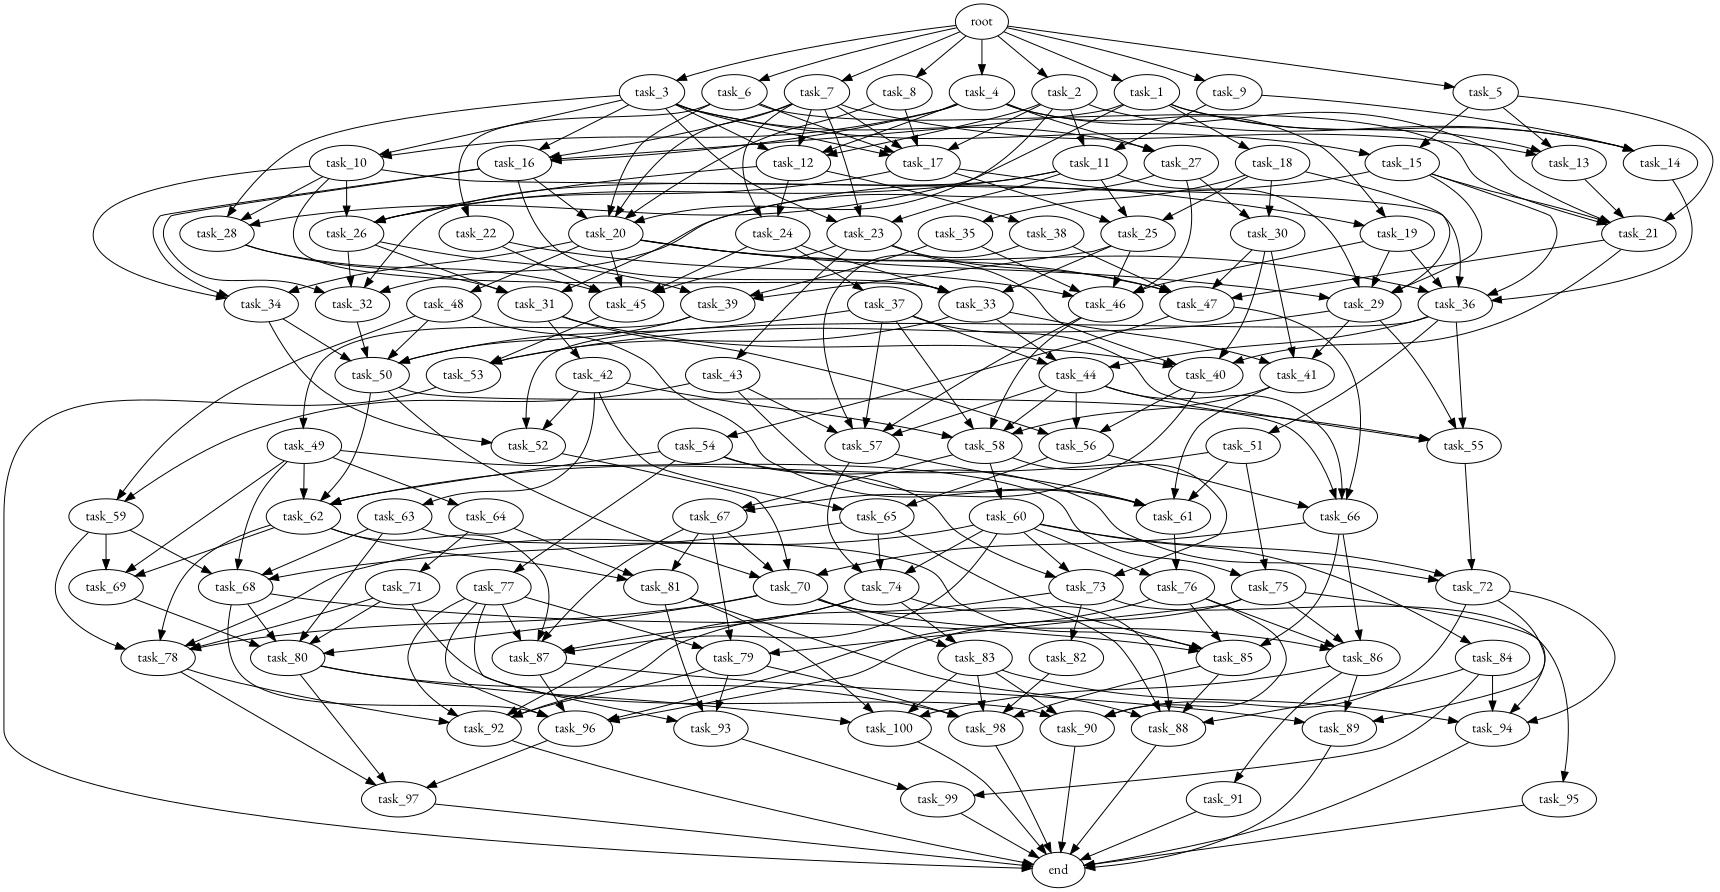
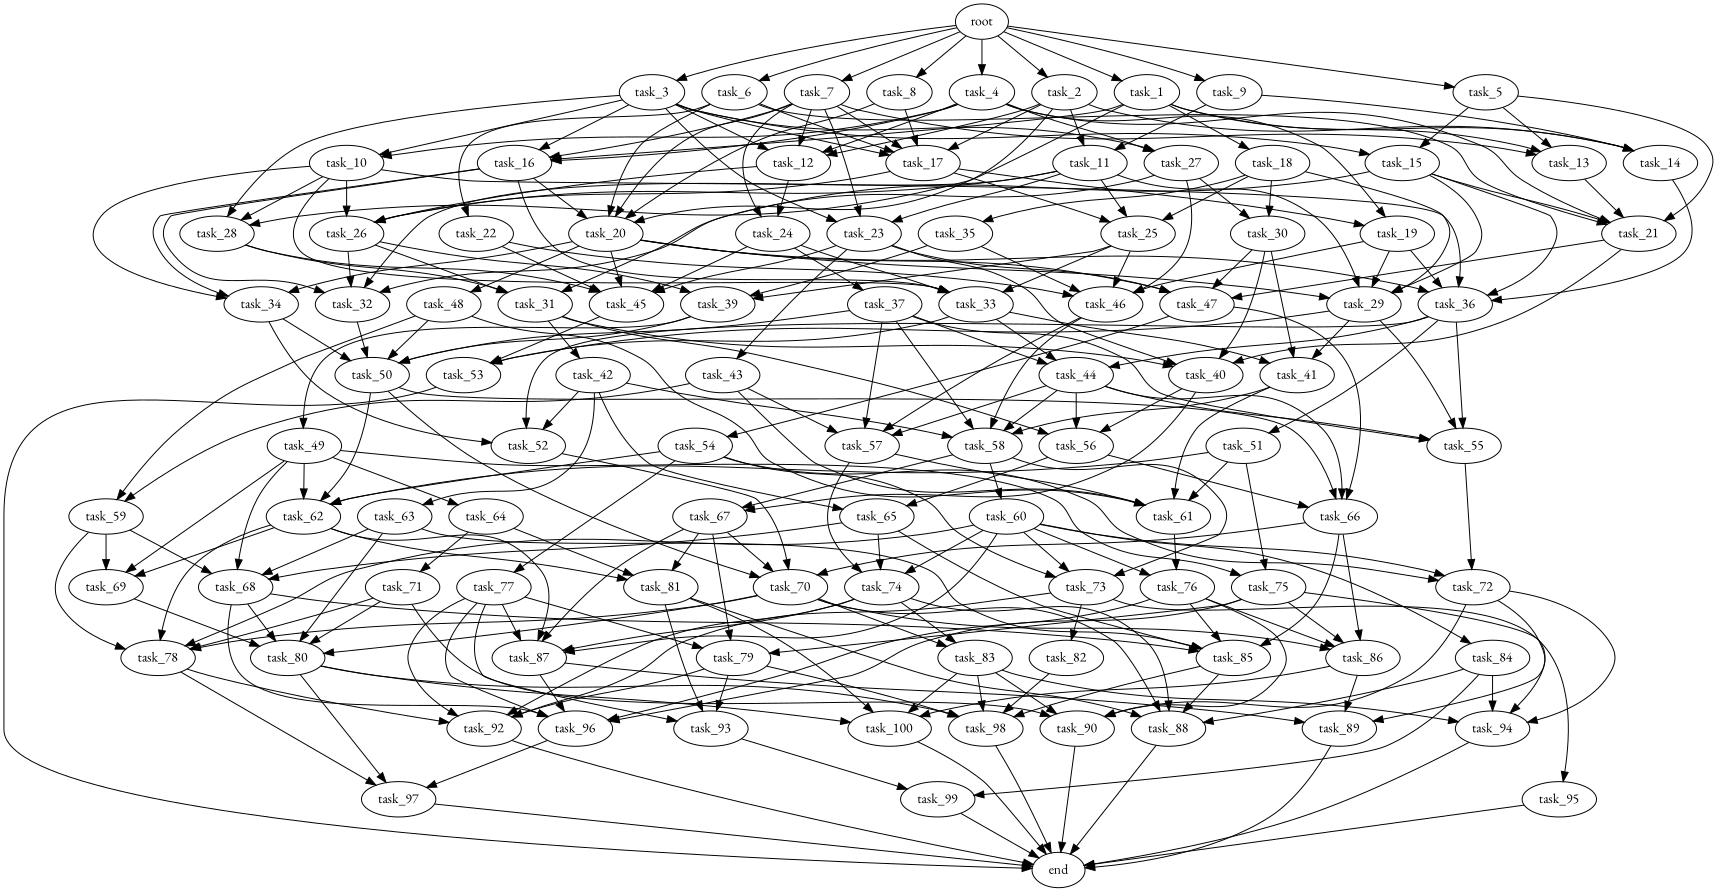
node "task_38": removed
node "task_91": removed
